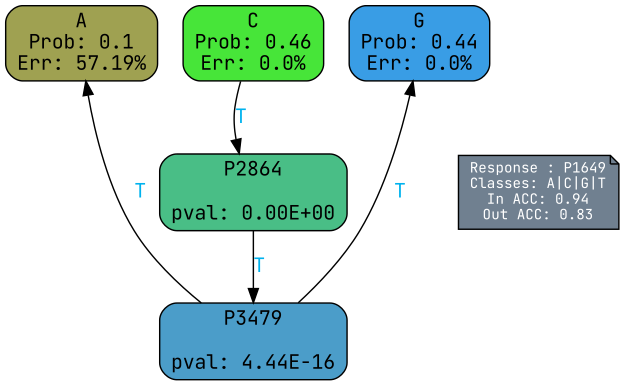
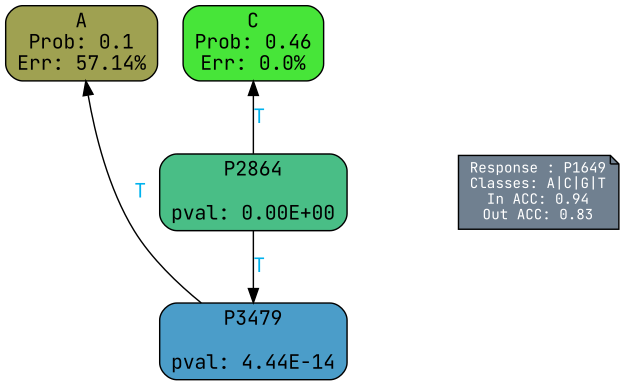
node "A Prob: 0.1 Err: 57.19%": label "A Prob: 0.1 Err: 57.19%" -> "A Prob: 0.1 Err: 57.14%"
node "G Prob: 0.44 Err: 0.0%": removed
edge "C Prob: 0.46 Err: 0.0%" -> "P2864 pval: 0.00E+00": reversed
node "P3479 pval: 4.44E-16": label "P3479 pval: 4.44E-16" -> "P3479 pval: 4.44E-14"
